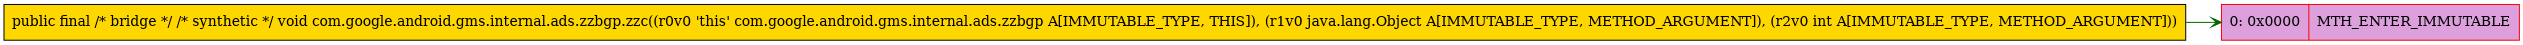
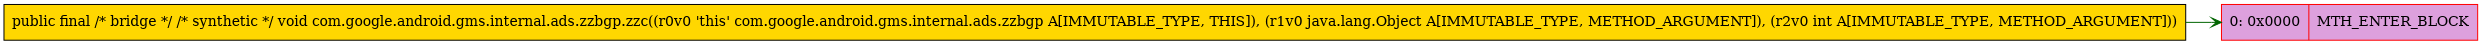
node "0: 0x0000": text "MTH_ENTER_IMMUTABLE" -> "MTH_ENTER_BLOCK"
